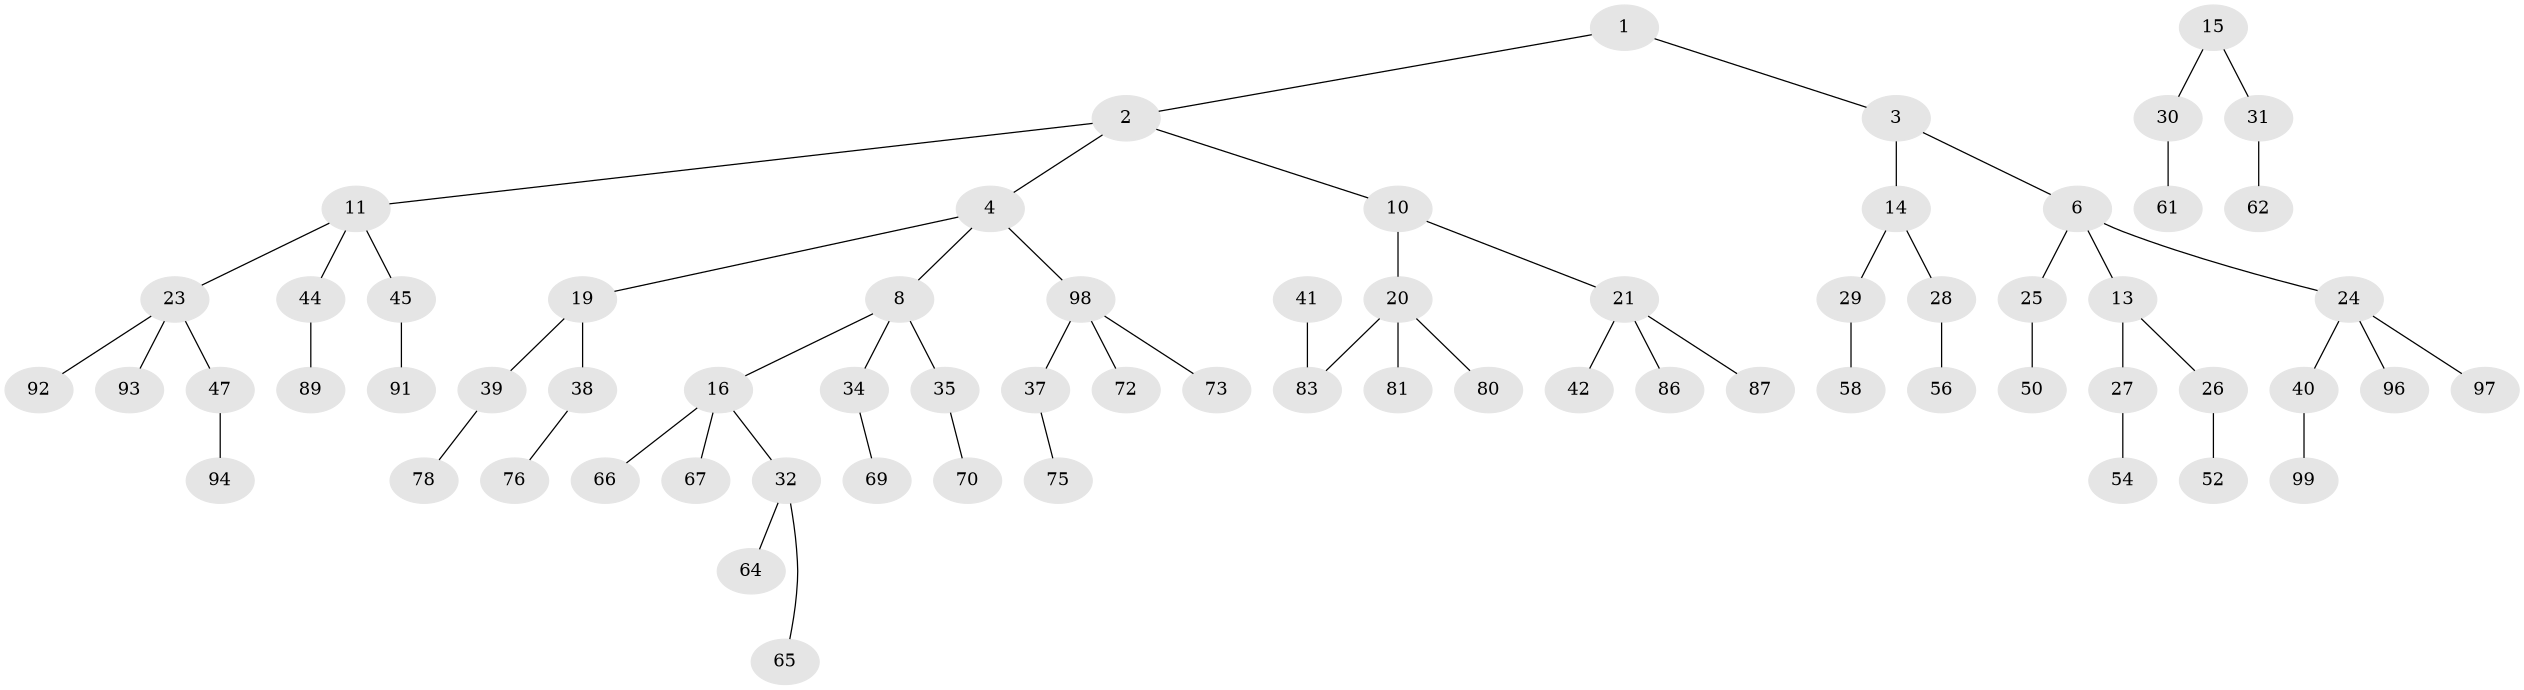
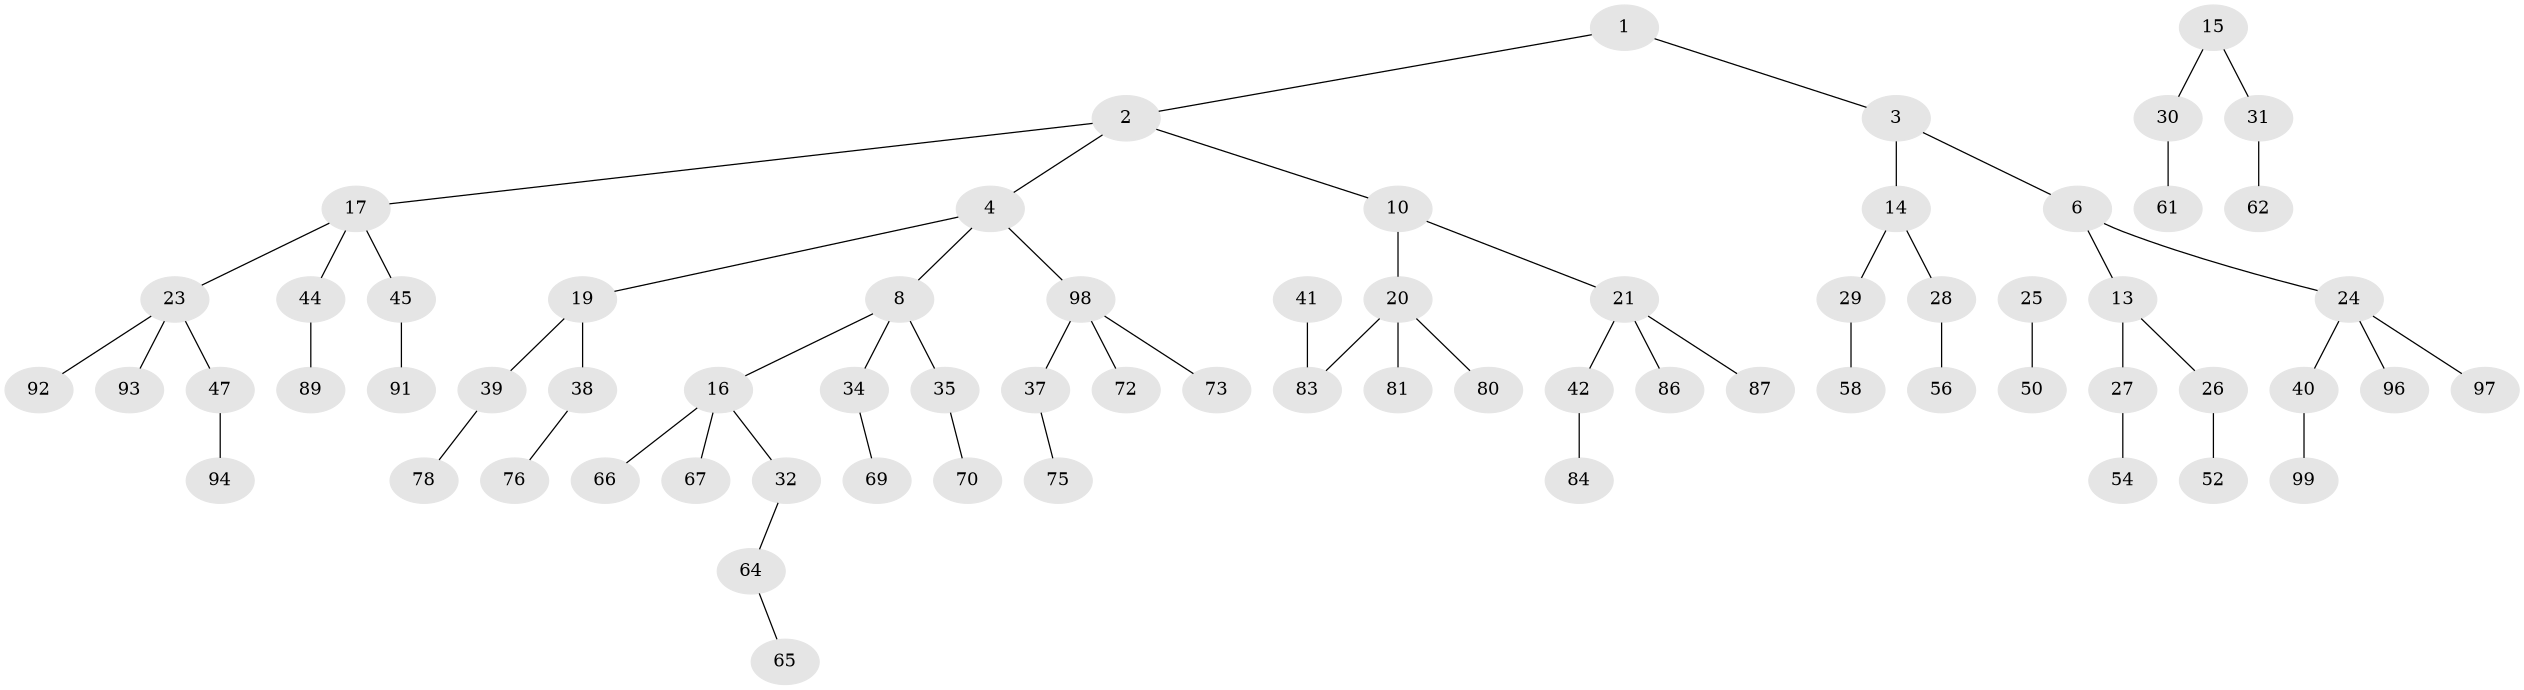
node "11": label "11" -> "17"
edge "6" -- "25": removed
node "84": added
edge "32" -- "65": now "64" -- "65"
